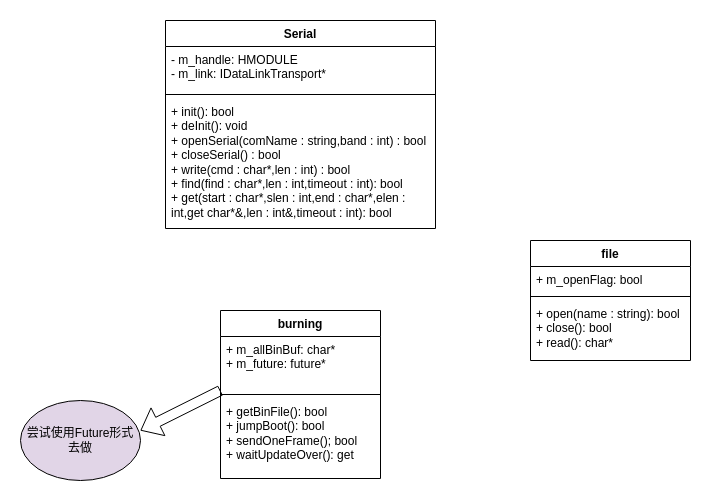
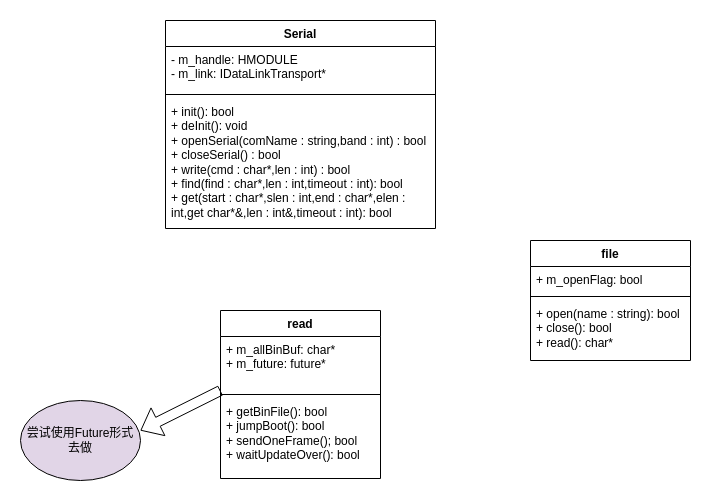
node "burning": label "burning" -> "read"
node "+ getBinFile(): bool + jumpBoot(): bool + sendOneFrame(); bool + waitUpdateOver(): get": label "+ getBinFile(): bool + jumpBoot(): bool + sendOneFrame(); bool + waitUpdateOver(): get" -> "+ getBinFile(): bool + jumpBoot(): bool + sendOneFrame(); bool + waitUpdateOver(): bool"
